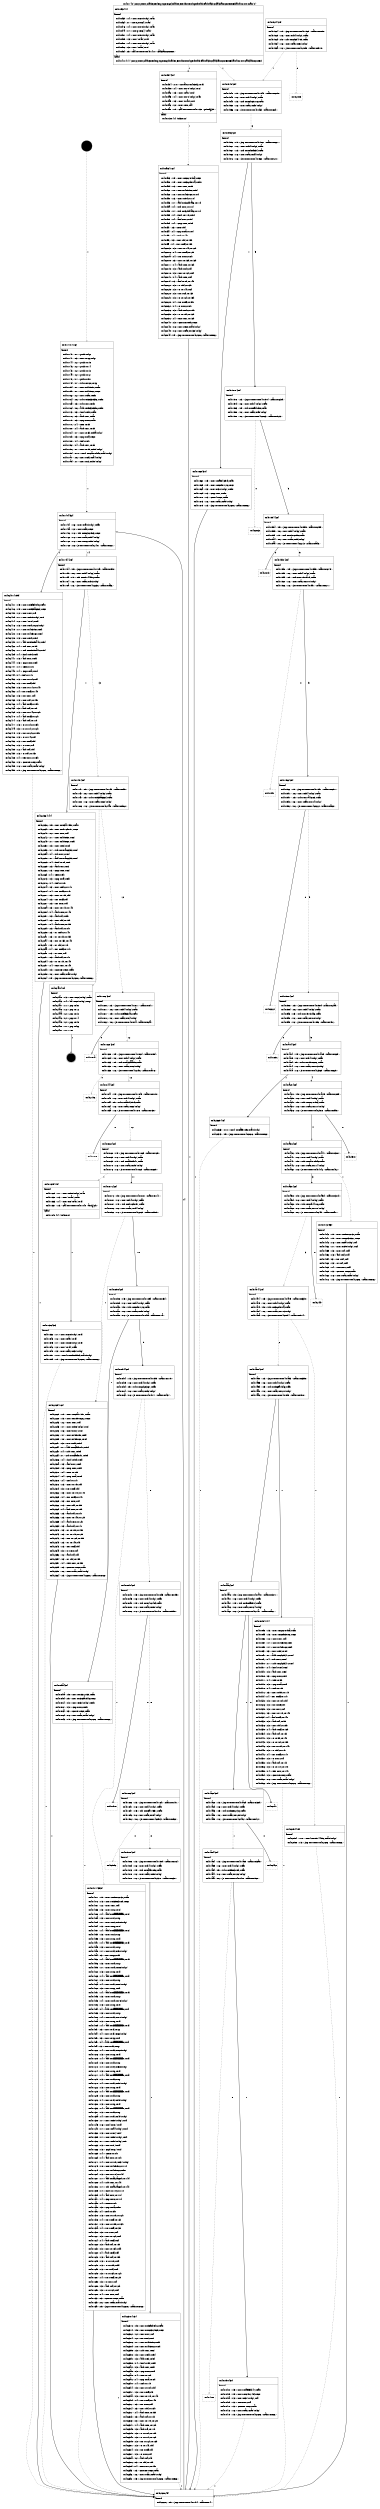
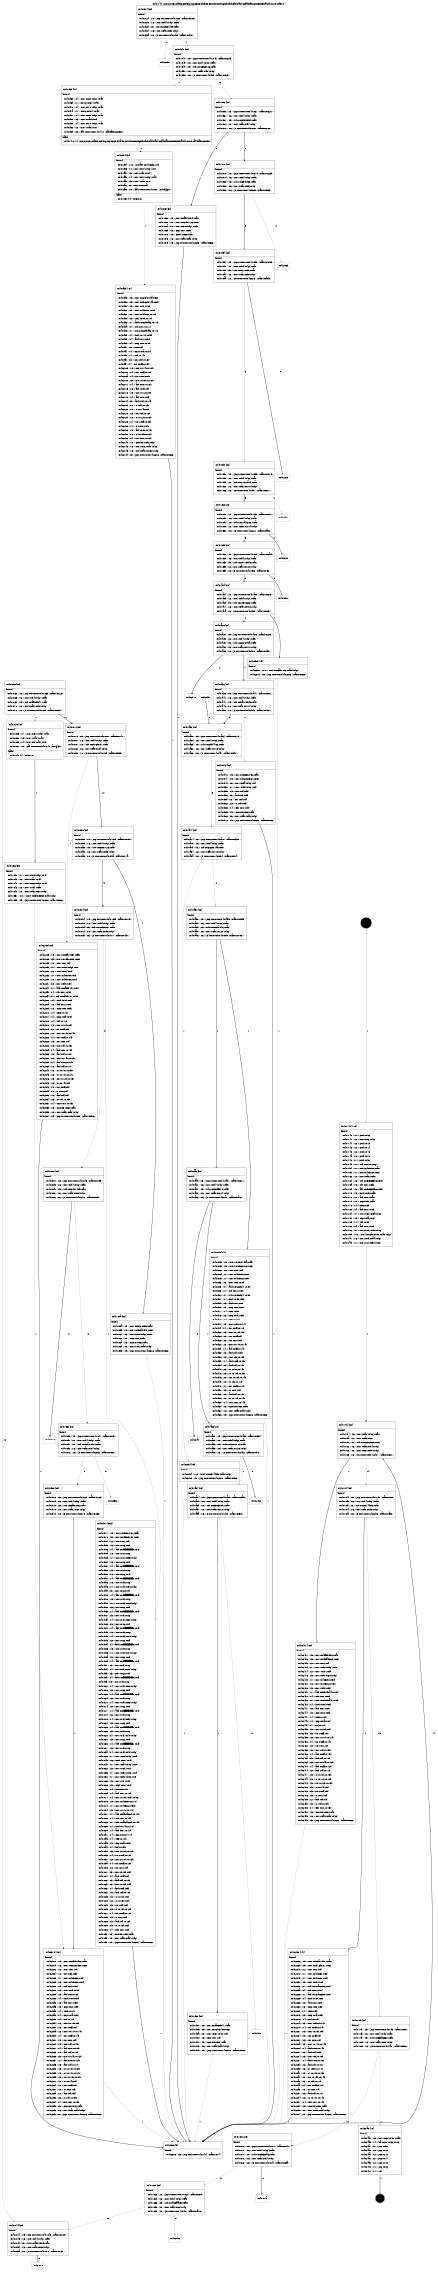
edge "0x401f6b [41]" -> "0x401940 [28]": reversed
edge "0x401844 [28]" -> "0x401860 [28]": reversed
edge "0x401a58 [28]" -> "0x4024f7": reversed
edge "0x401e3c [36]" -> "0x402606 [5]": now "0x401e3c [36]" -> "0x402378 [137]"
